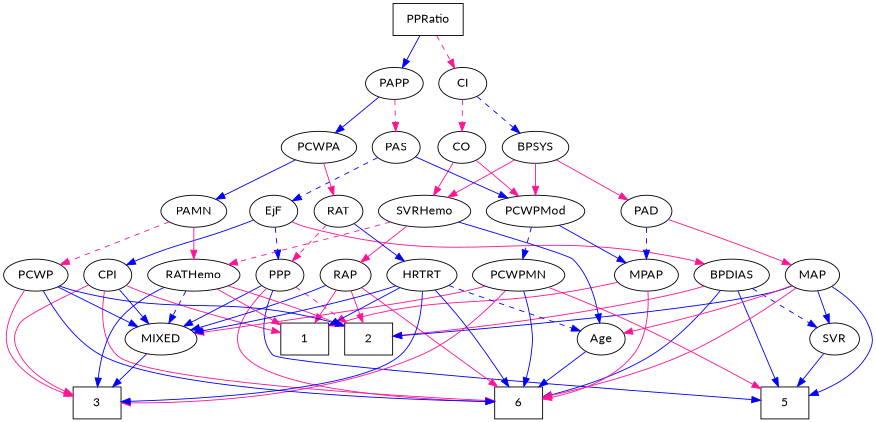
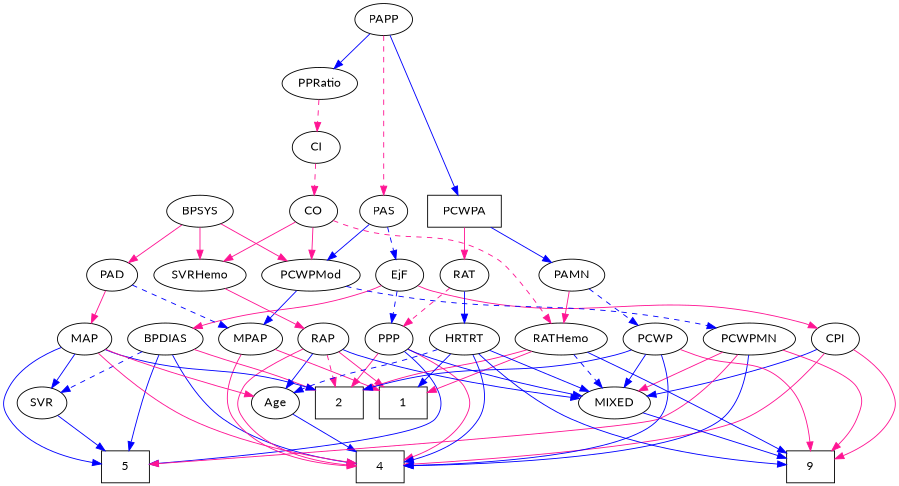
node "PPRatio": shape box -> ellipse
edge "PPRatio" -> "PAPP": reversed
edge "CI" -> "BPSYS": removed
node "PCWPA": shape ellipse -> box
edge "EjF" -> "CPI": color blue -> deeppink
edge "SVRHemo" -> "RATHemo": now "CO" -> "RATHemo"
edge "PAMN" -> "PCWP": color deeppink -> blue
edge "SVRHemo" -> "Age": now "RAP" -> "Age"
edge "PPP" -> "2": style dashed -> solid
edge "RAP" -> "2": style solid -> dashed
edge "CPI" -> "1": removed
node "3": label "3" -> "9"
node "6": label "6" -> "4"
